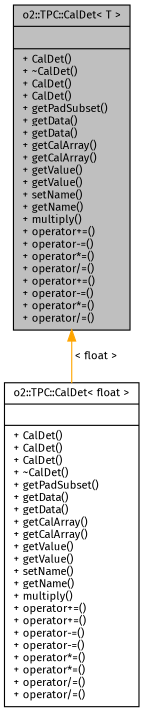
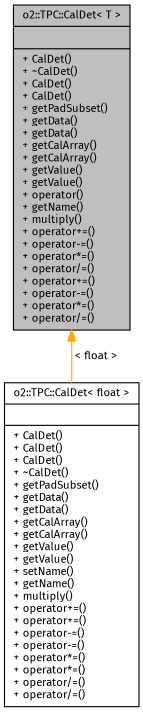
node "o2::TPC::CalDet< T >": text "+ setName()" -> "+ operator()"
